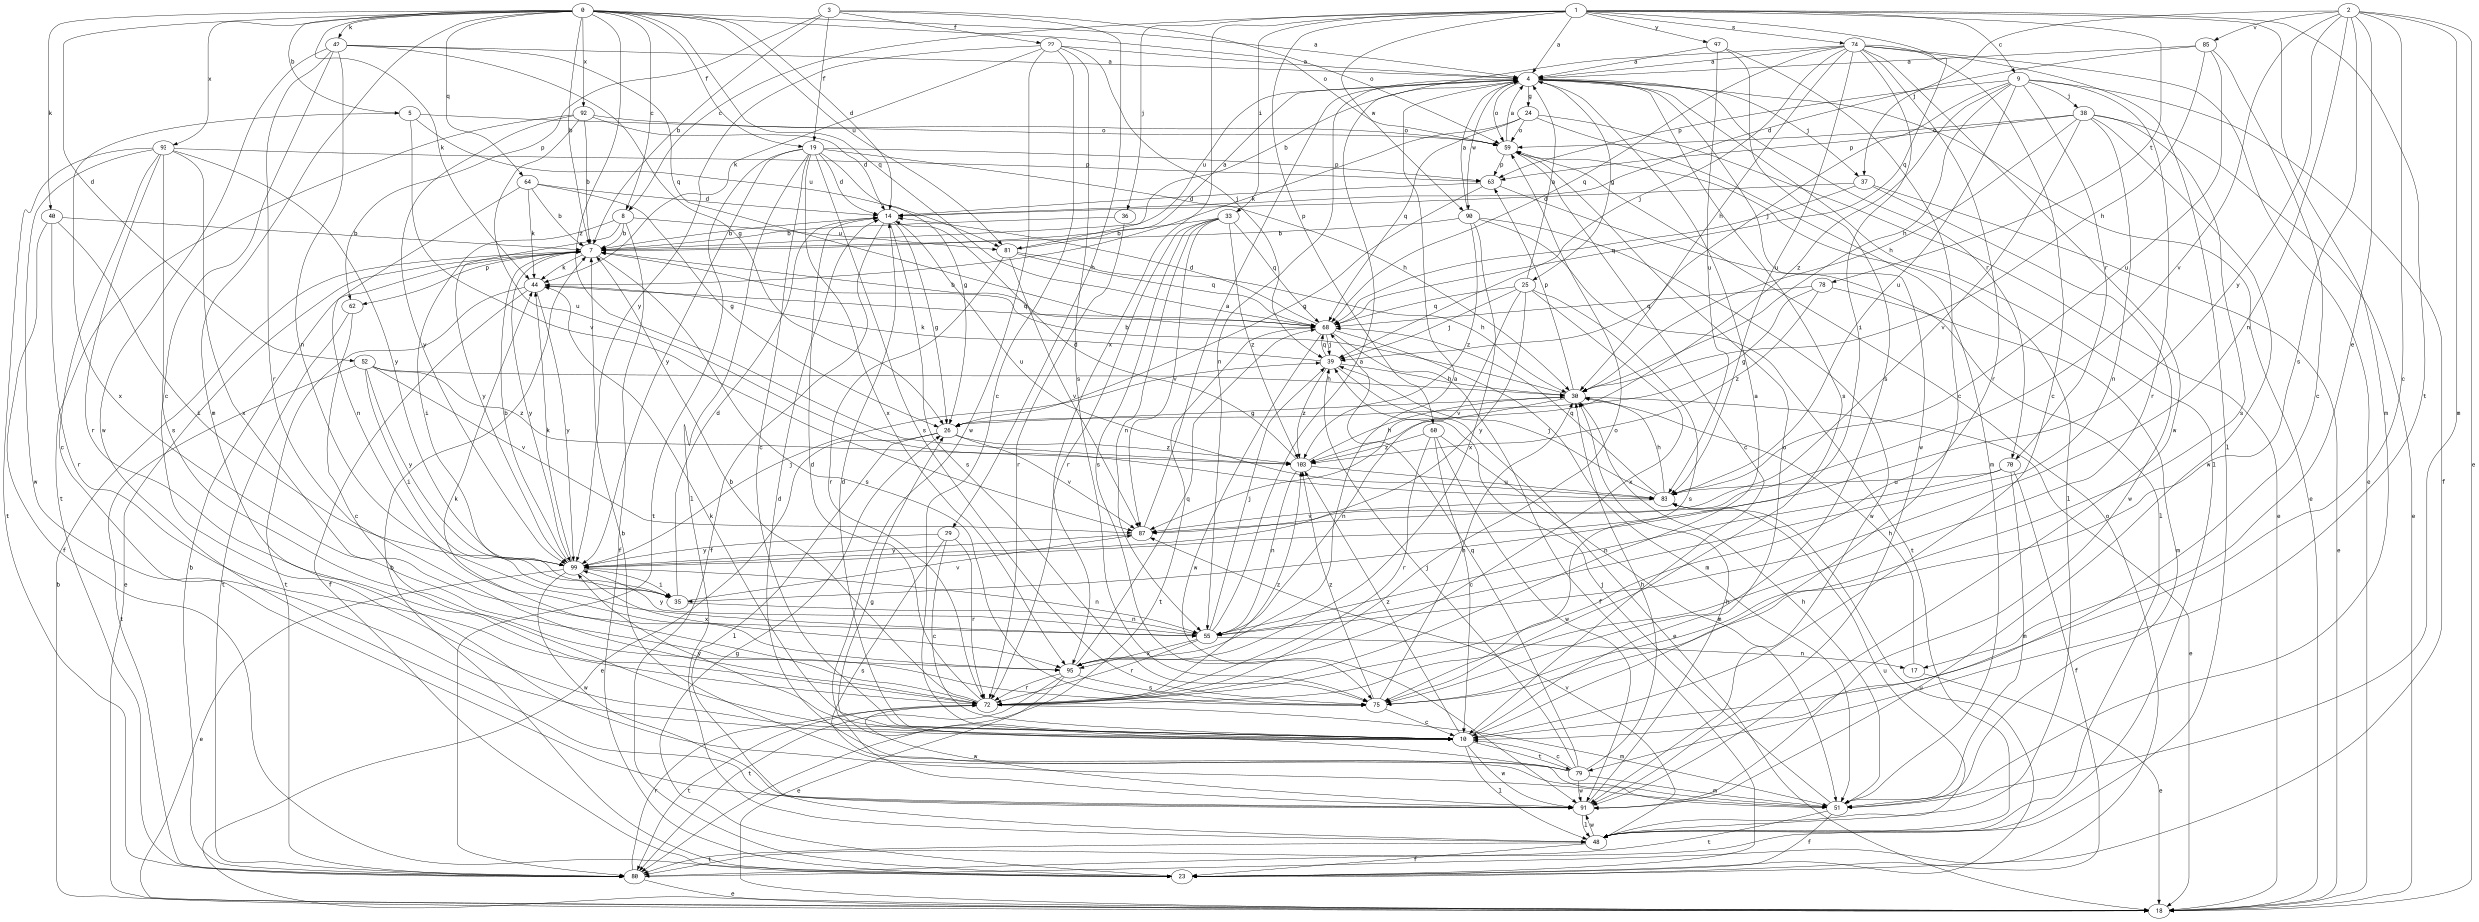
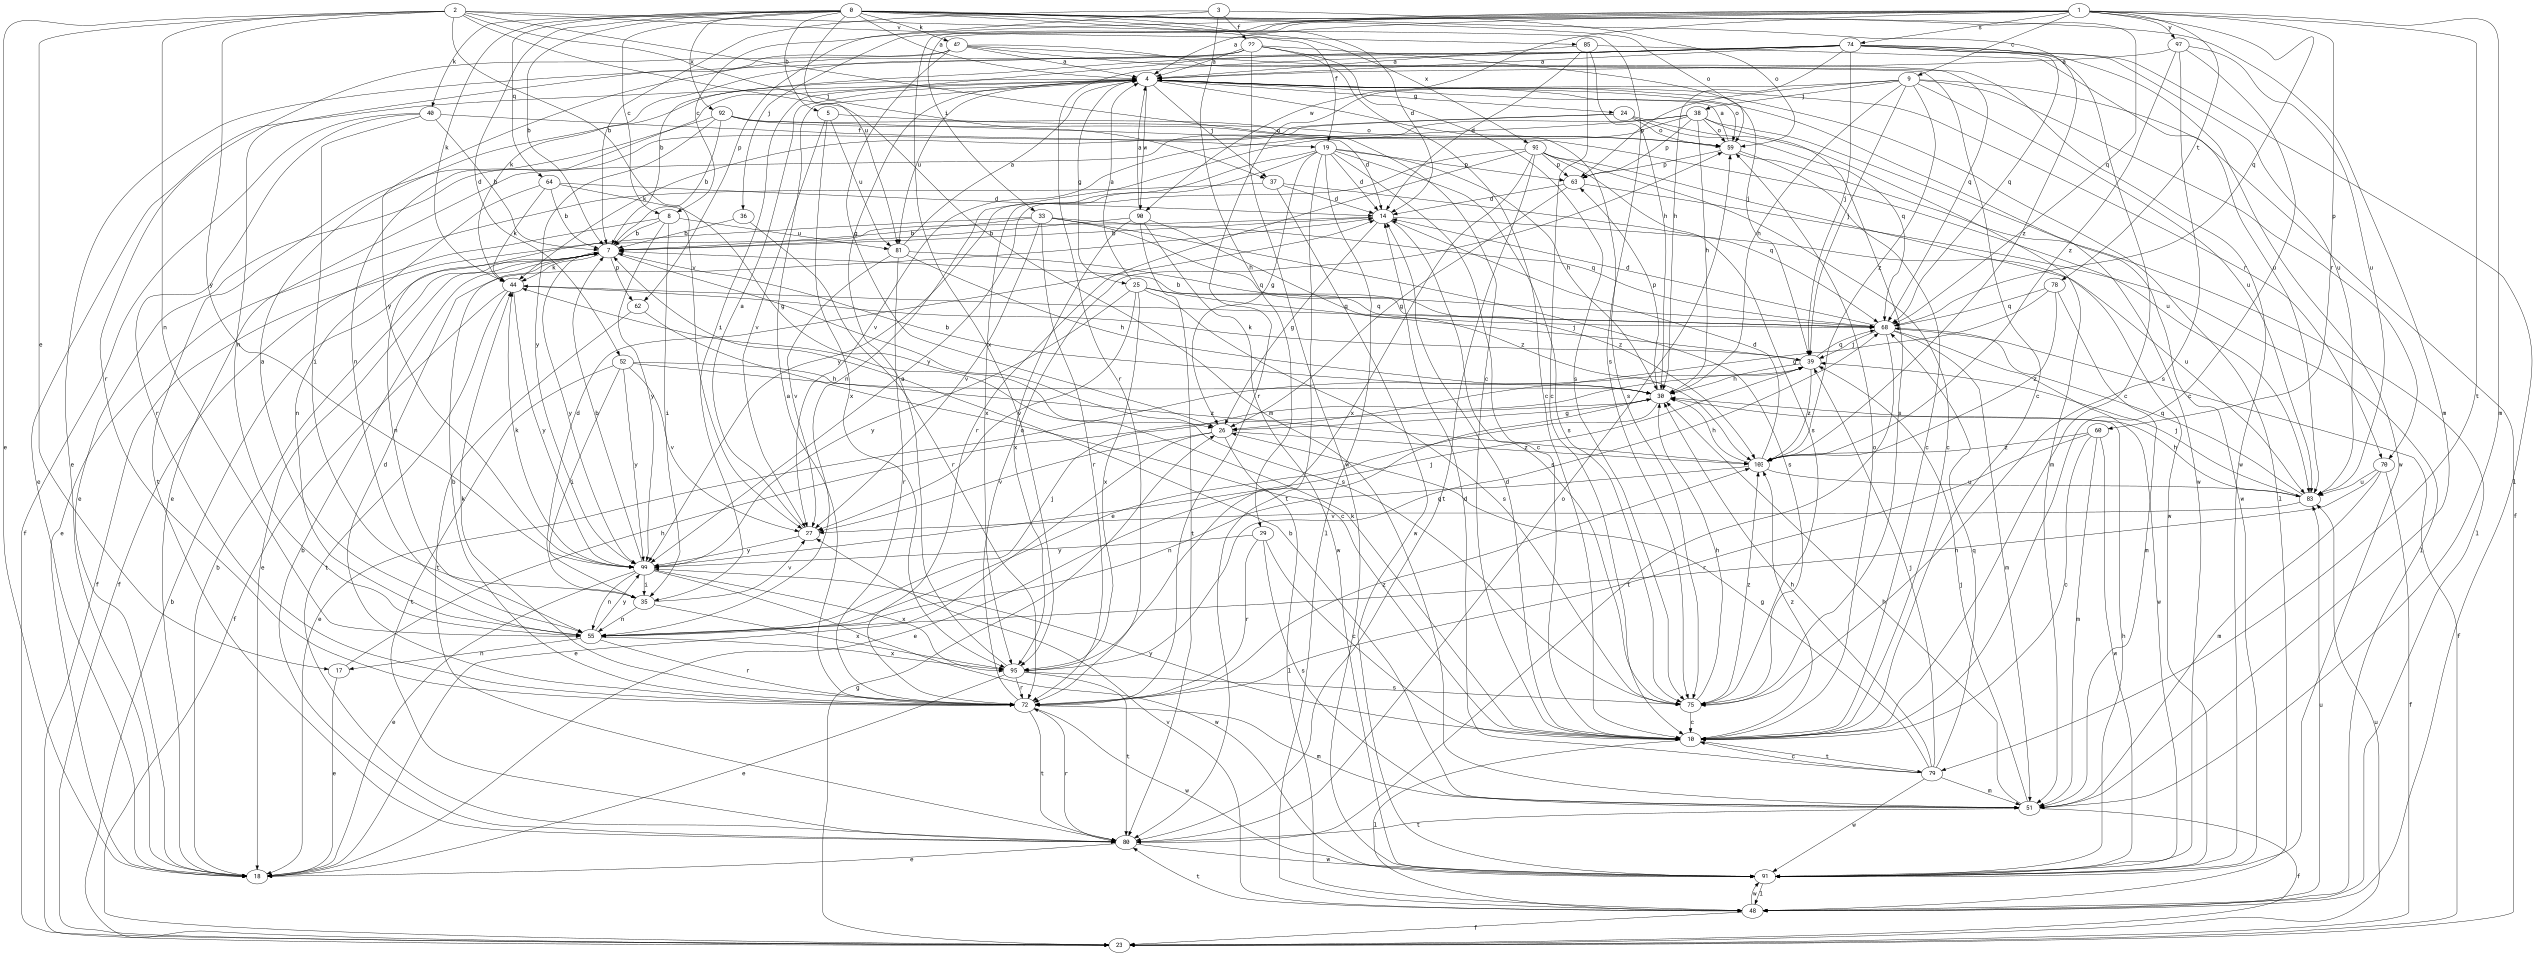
edge "3" -> "19": now "40" -> "19"
edge "97" -> "103": added, label "z"
edge "30" -> "55": label "n" -> "e"
node "87": label "87" -> "27"
edge "35" -> "95": added, label "x"
edge "10" -> "91": now "80" -> "91"
